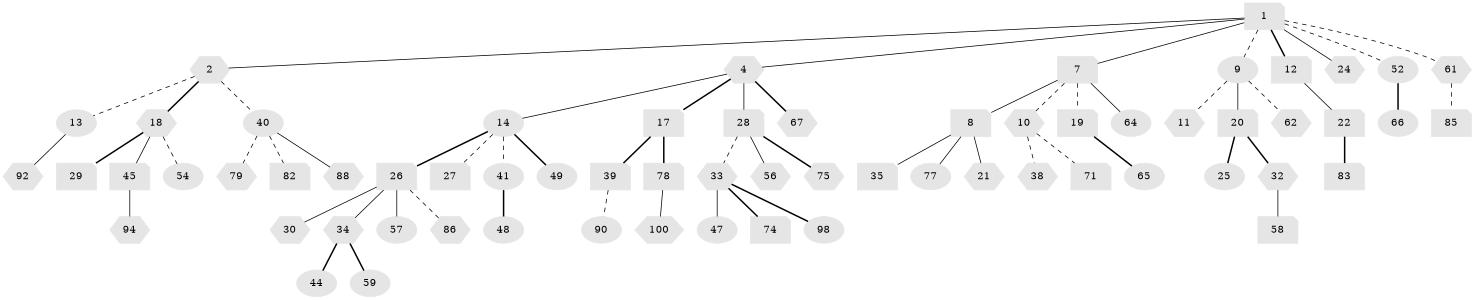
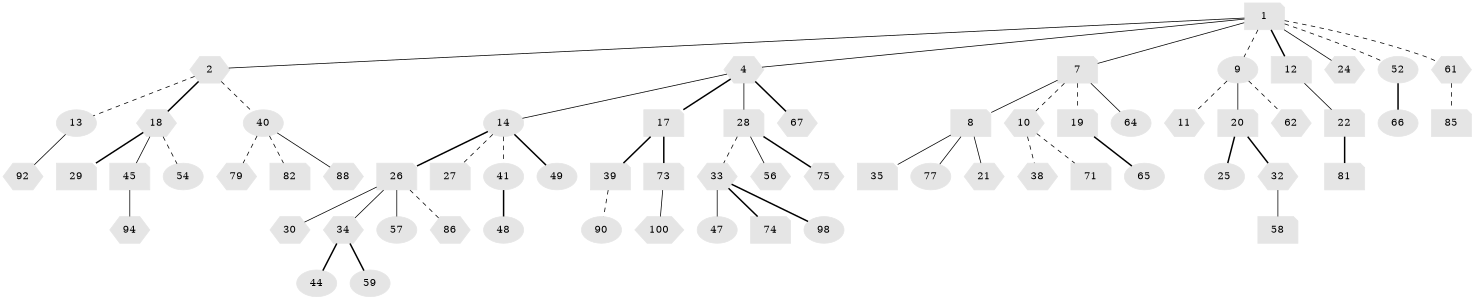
node "78": label "78" -> "73"
node "83": label "83" -> "81"
